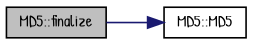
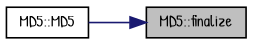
edge "MD5::finalize" -> "MD5::MD5": reversed
